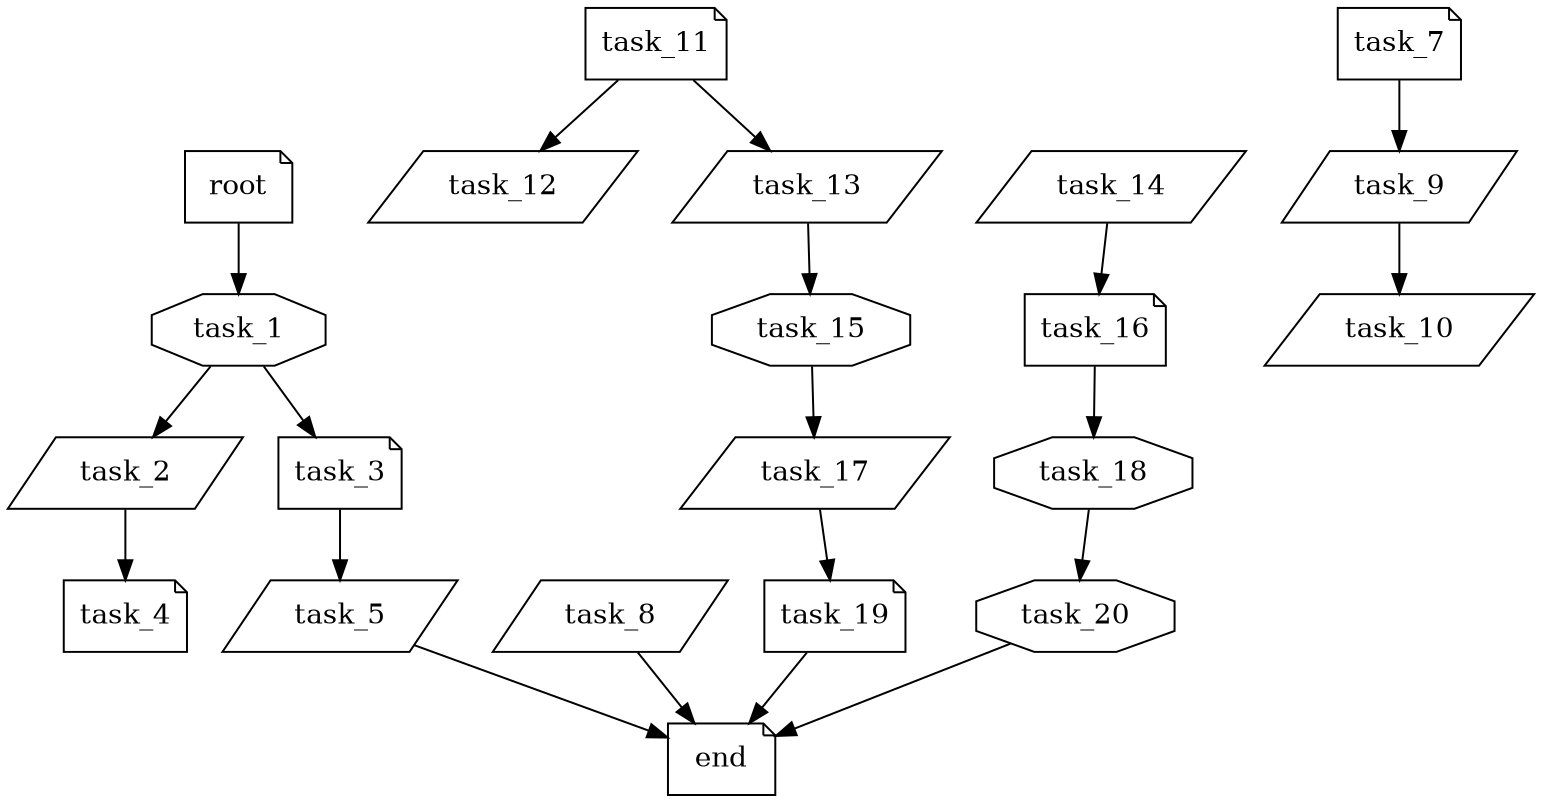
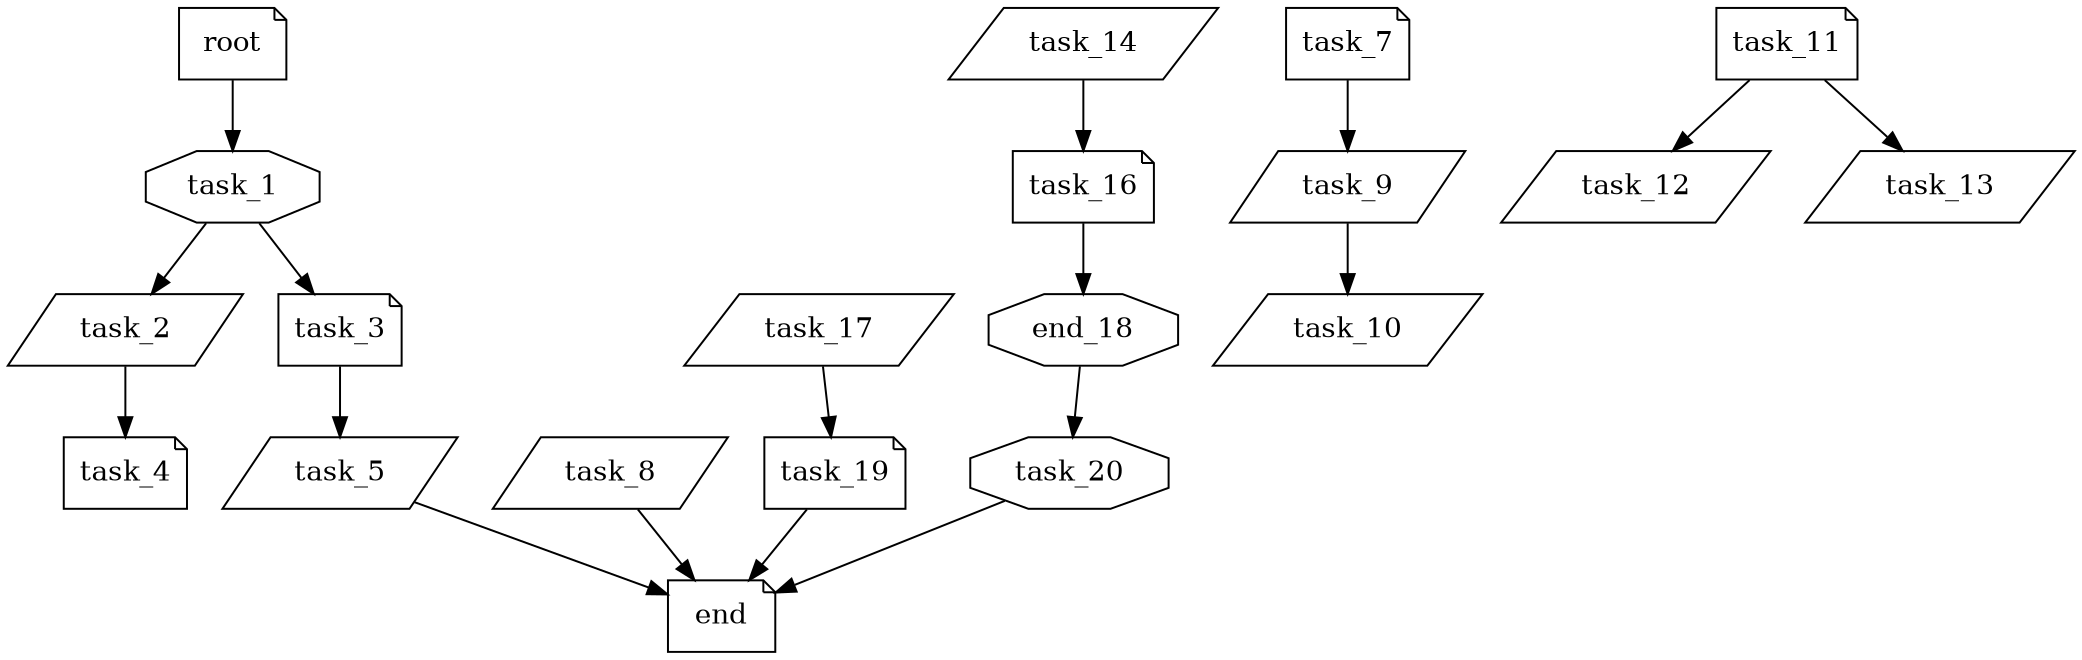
node "task_15": removed
node "task_18": label "task_18" -> "end_18"
